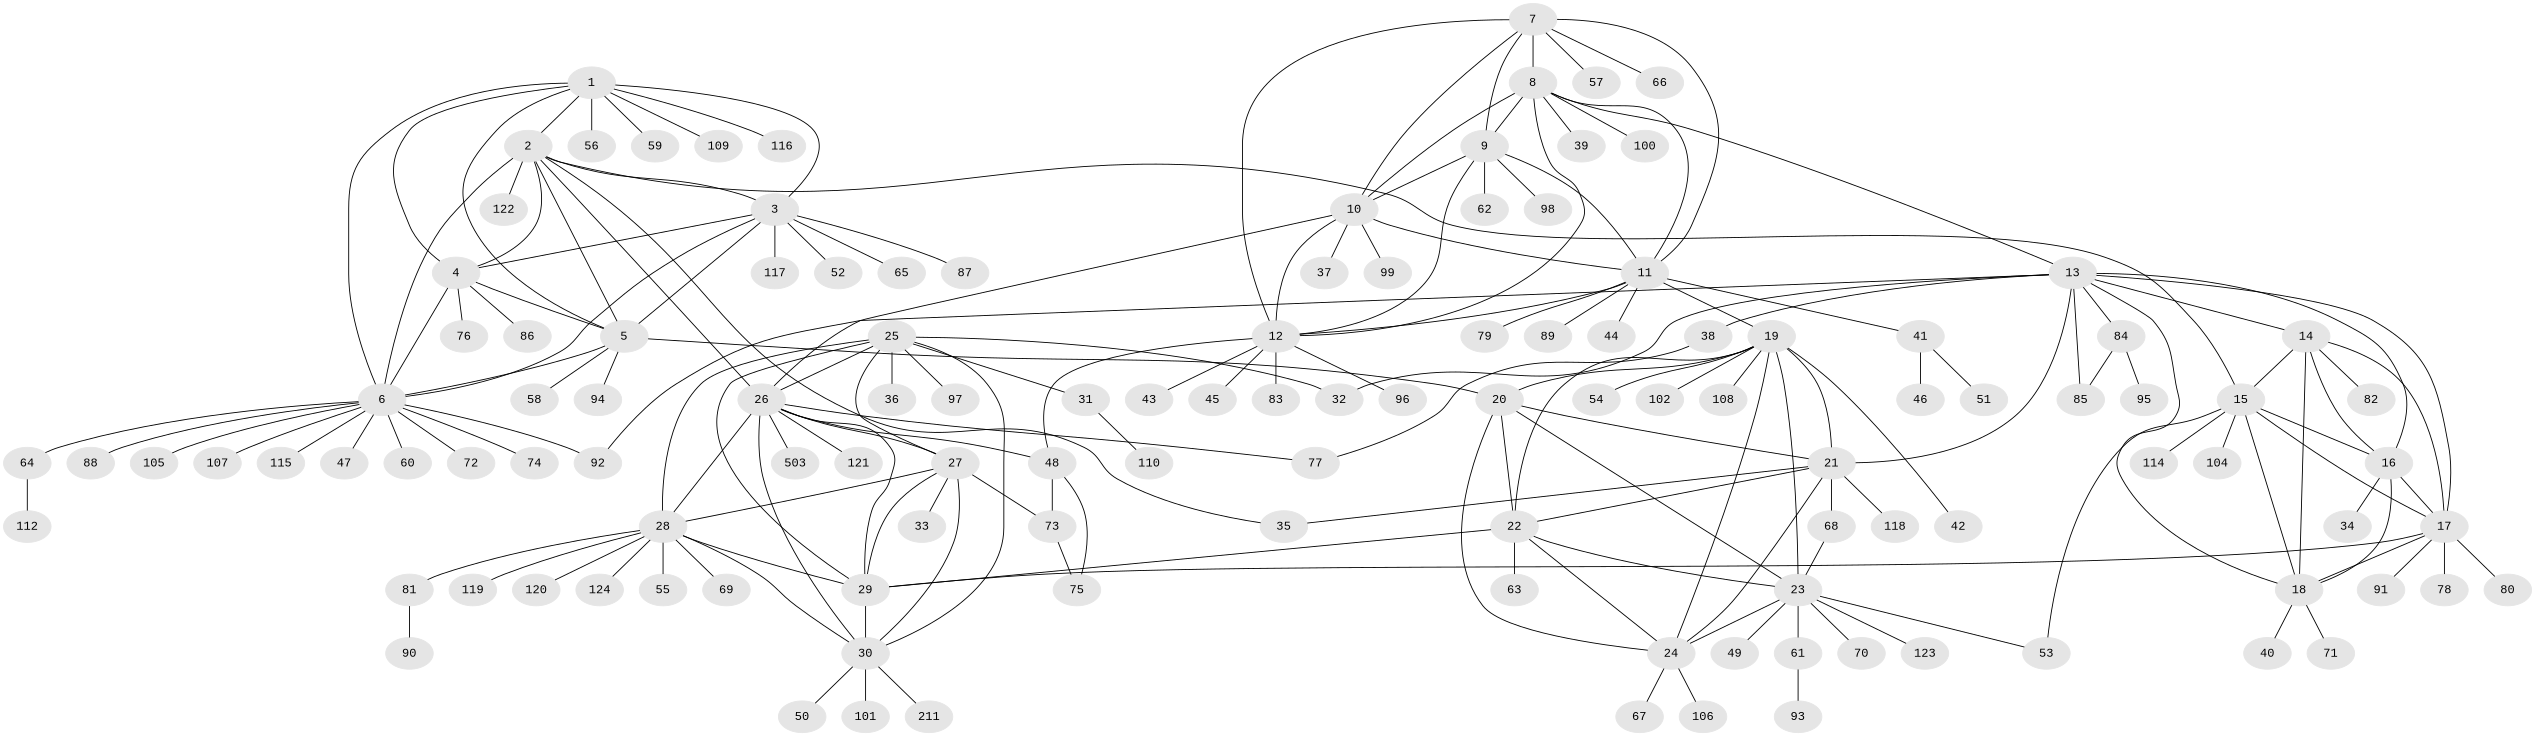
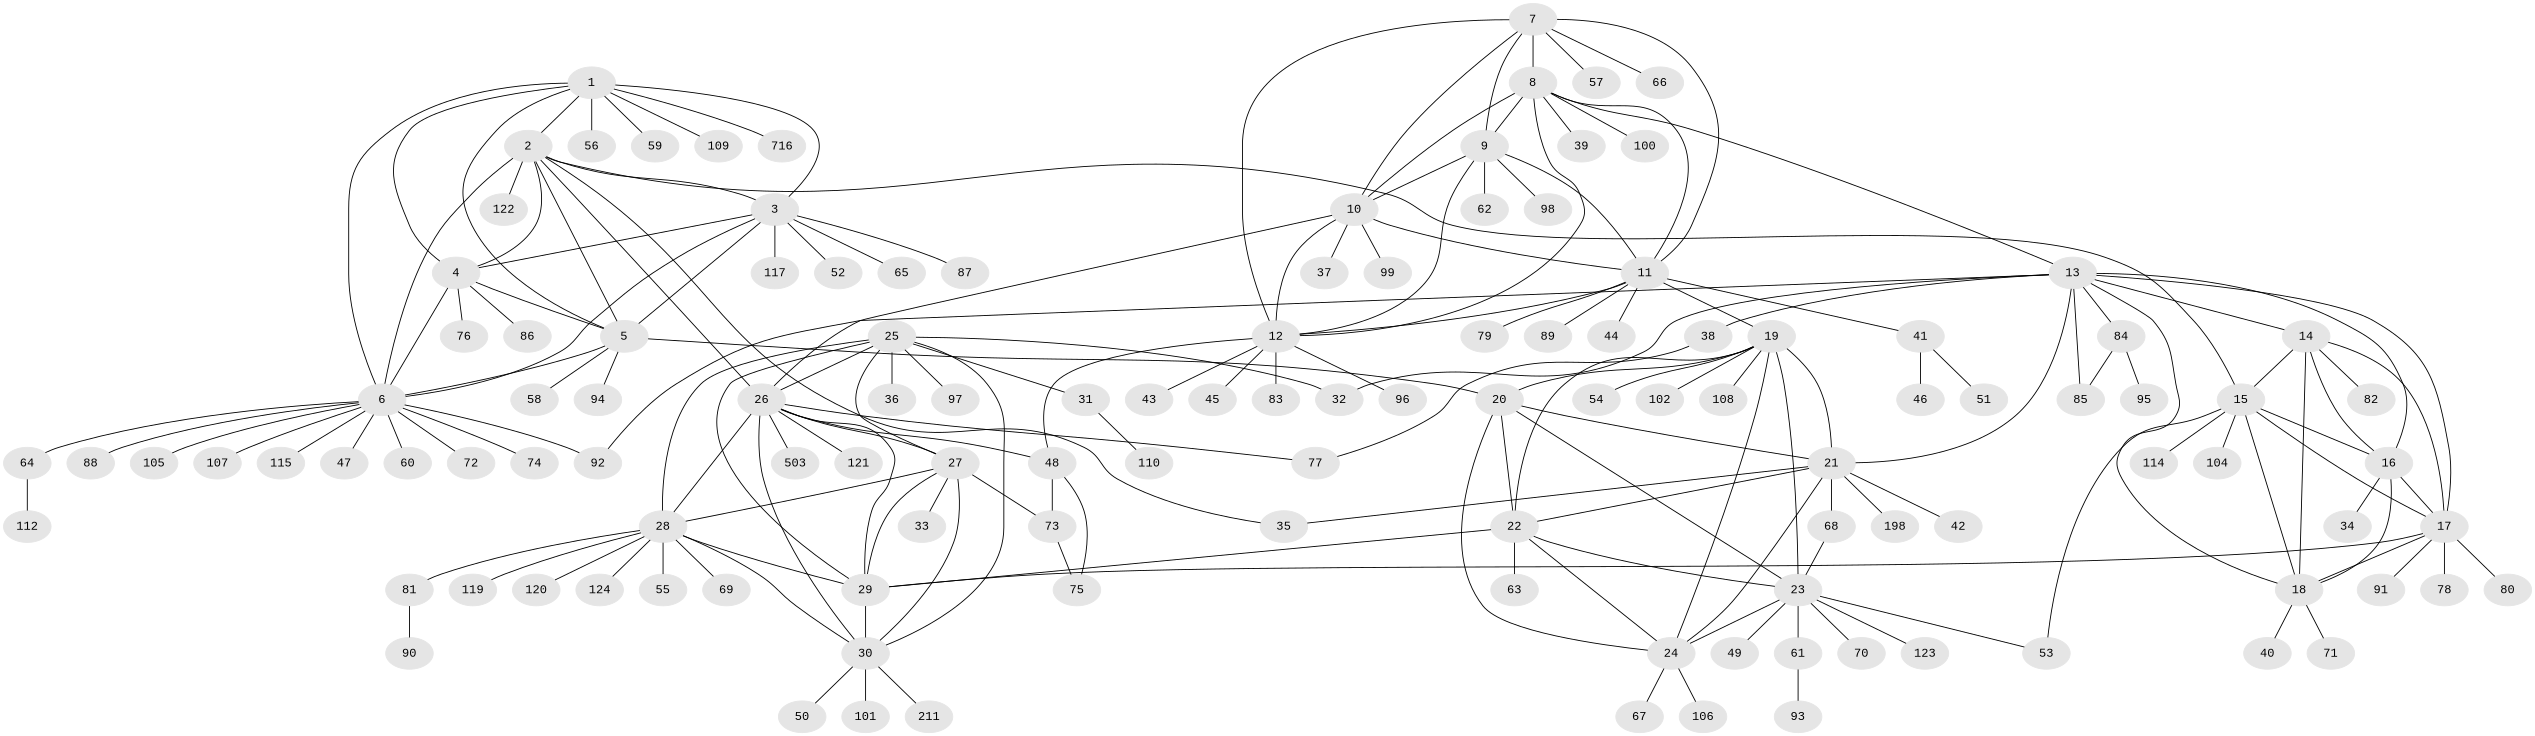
node "116": label "116" -> "716"
edge "19" -- "42": now "21" -- "42"
node "118": label "118" -> "198"
